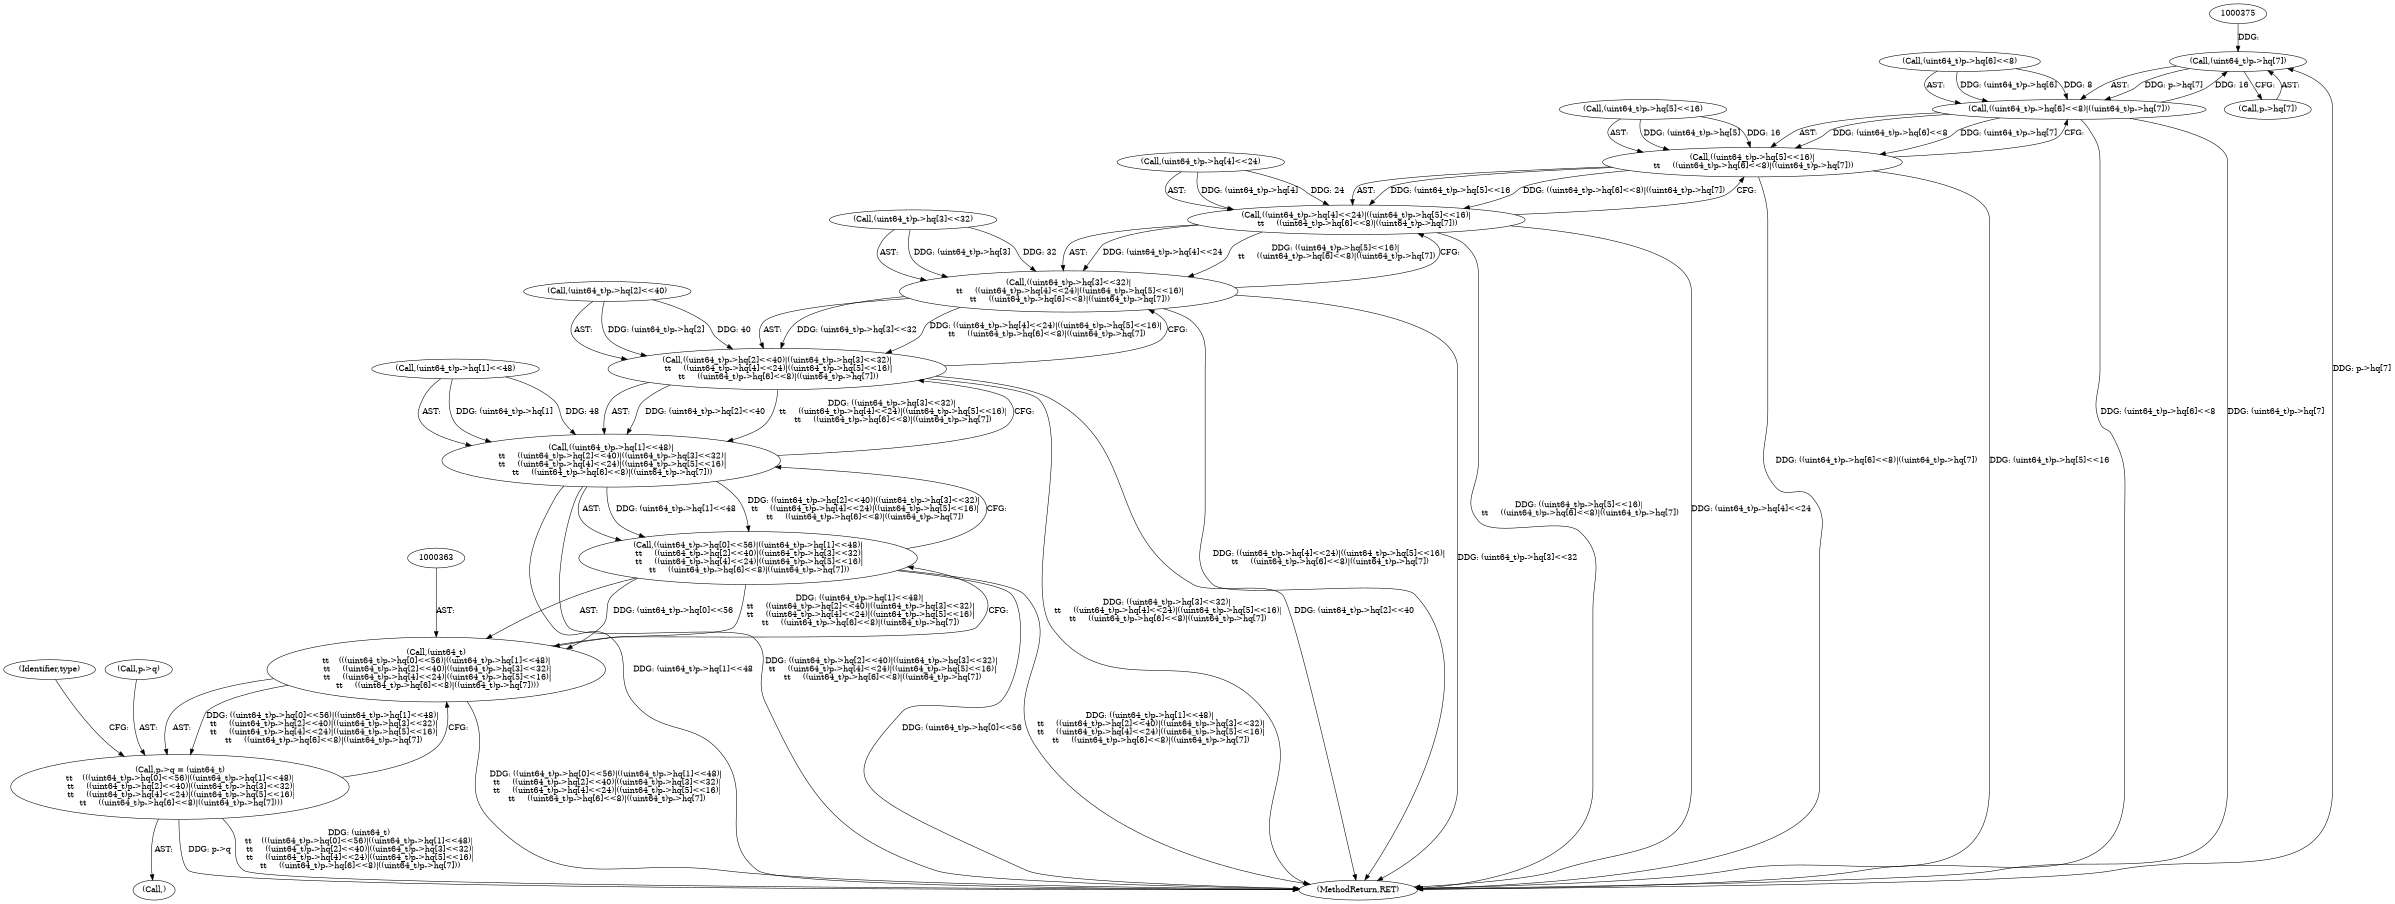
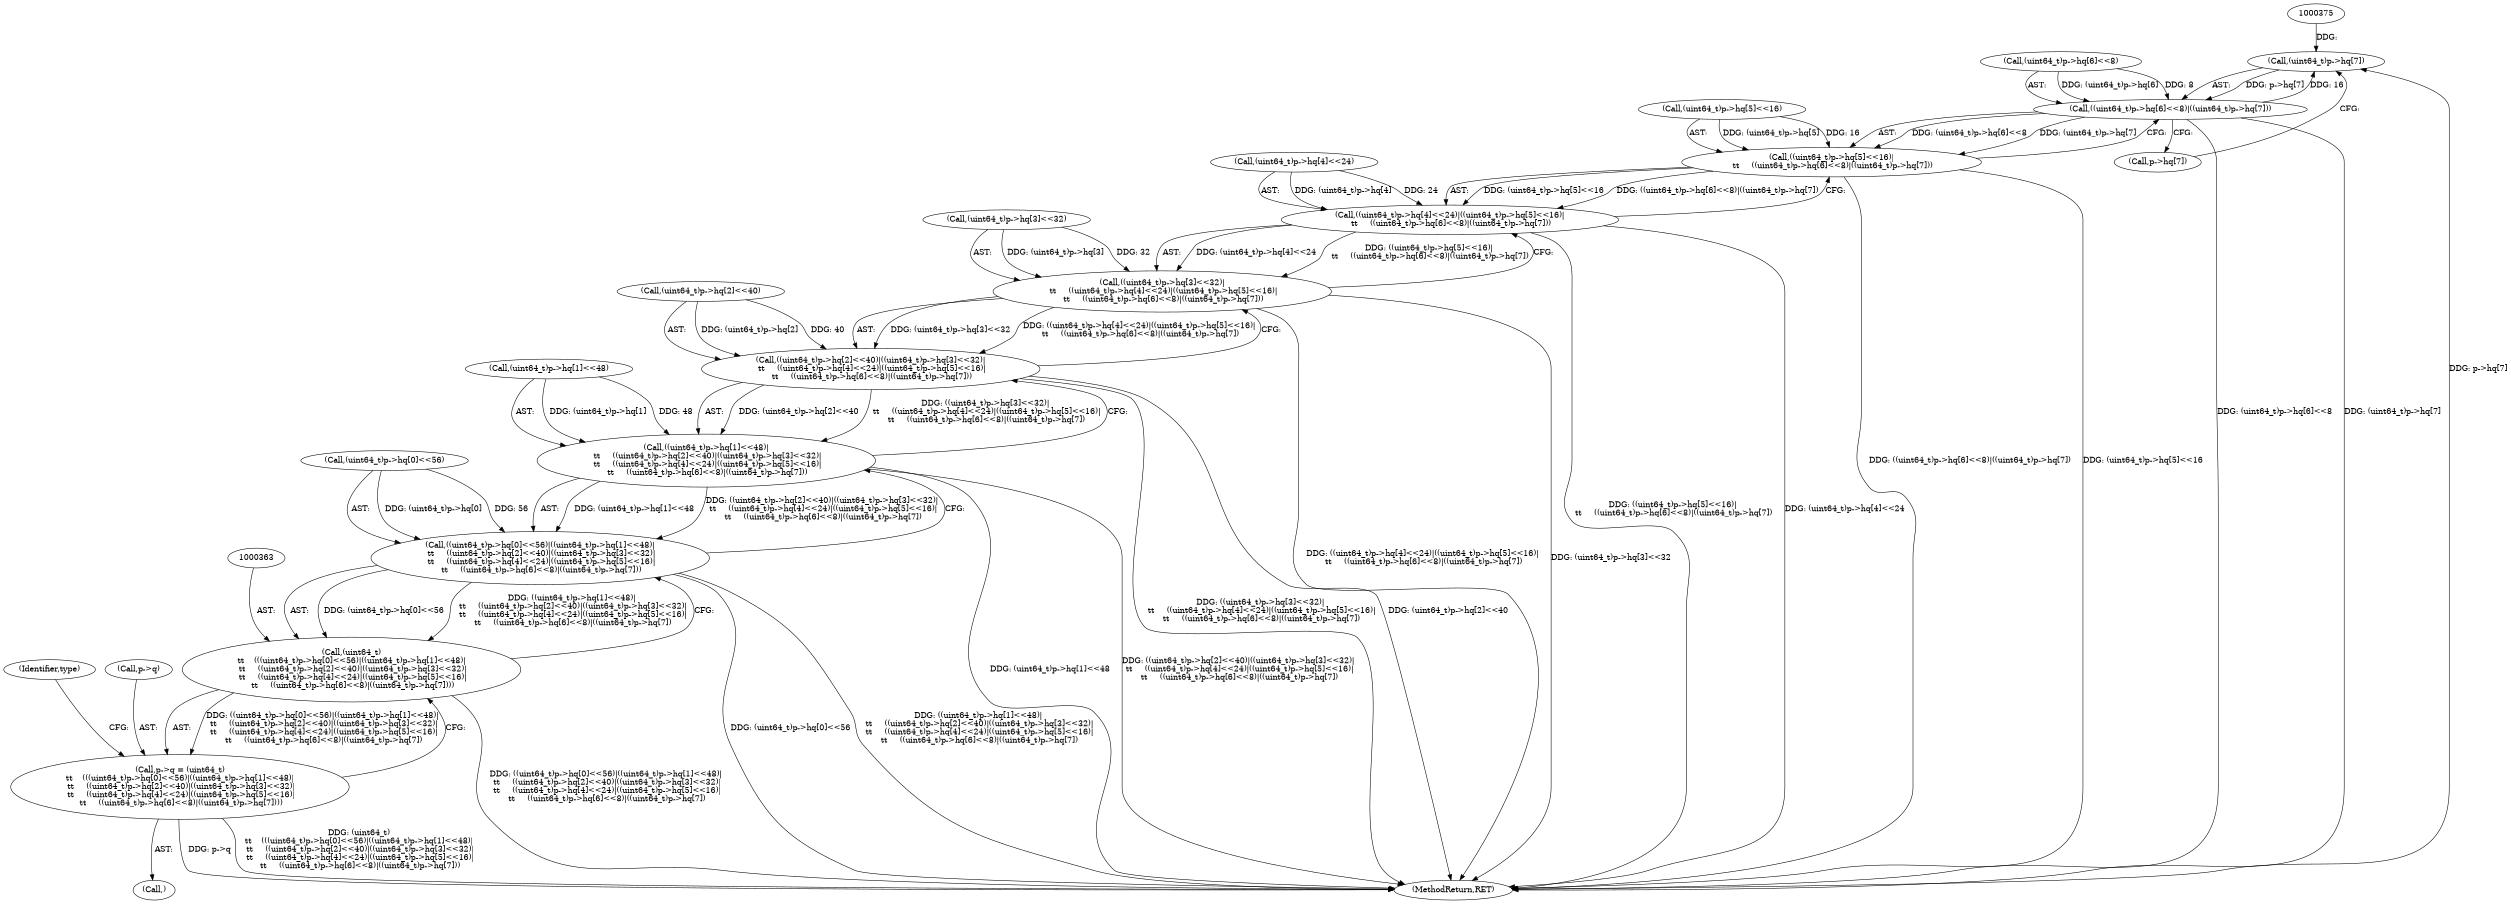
edge "(Call,(uint64_t)p->hq[7])" -> "(Call,p->hq[7])": now "(Call,((uint64_t)p->hq[6]<<8)|((uint64_t)p->hq[7]))" -> "(Call,p->hq[7])"
edge "(Call,p->hq[7])" -> "(Call,(uint64_t)p->hq[7])": label "AST: " -> "CFG: "
node "(Call,(uint64_t)p->hq[0]<<56)": added
